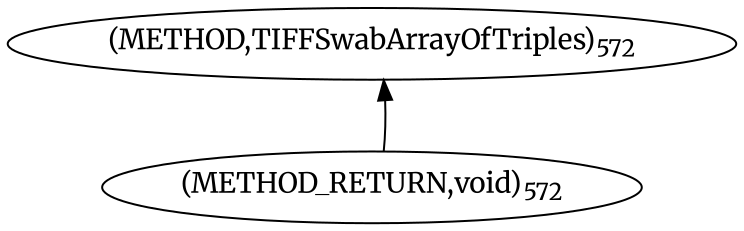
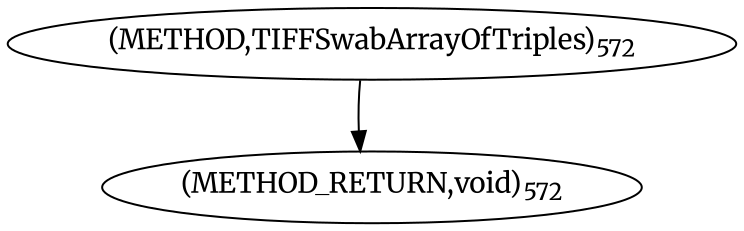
edge "(METHOD_RETURN,void)" -> "(METHOD,TIFFSwabArrayOfTriples)": reversed
